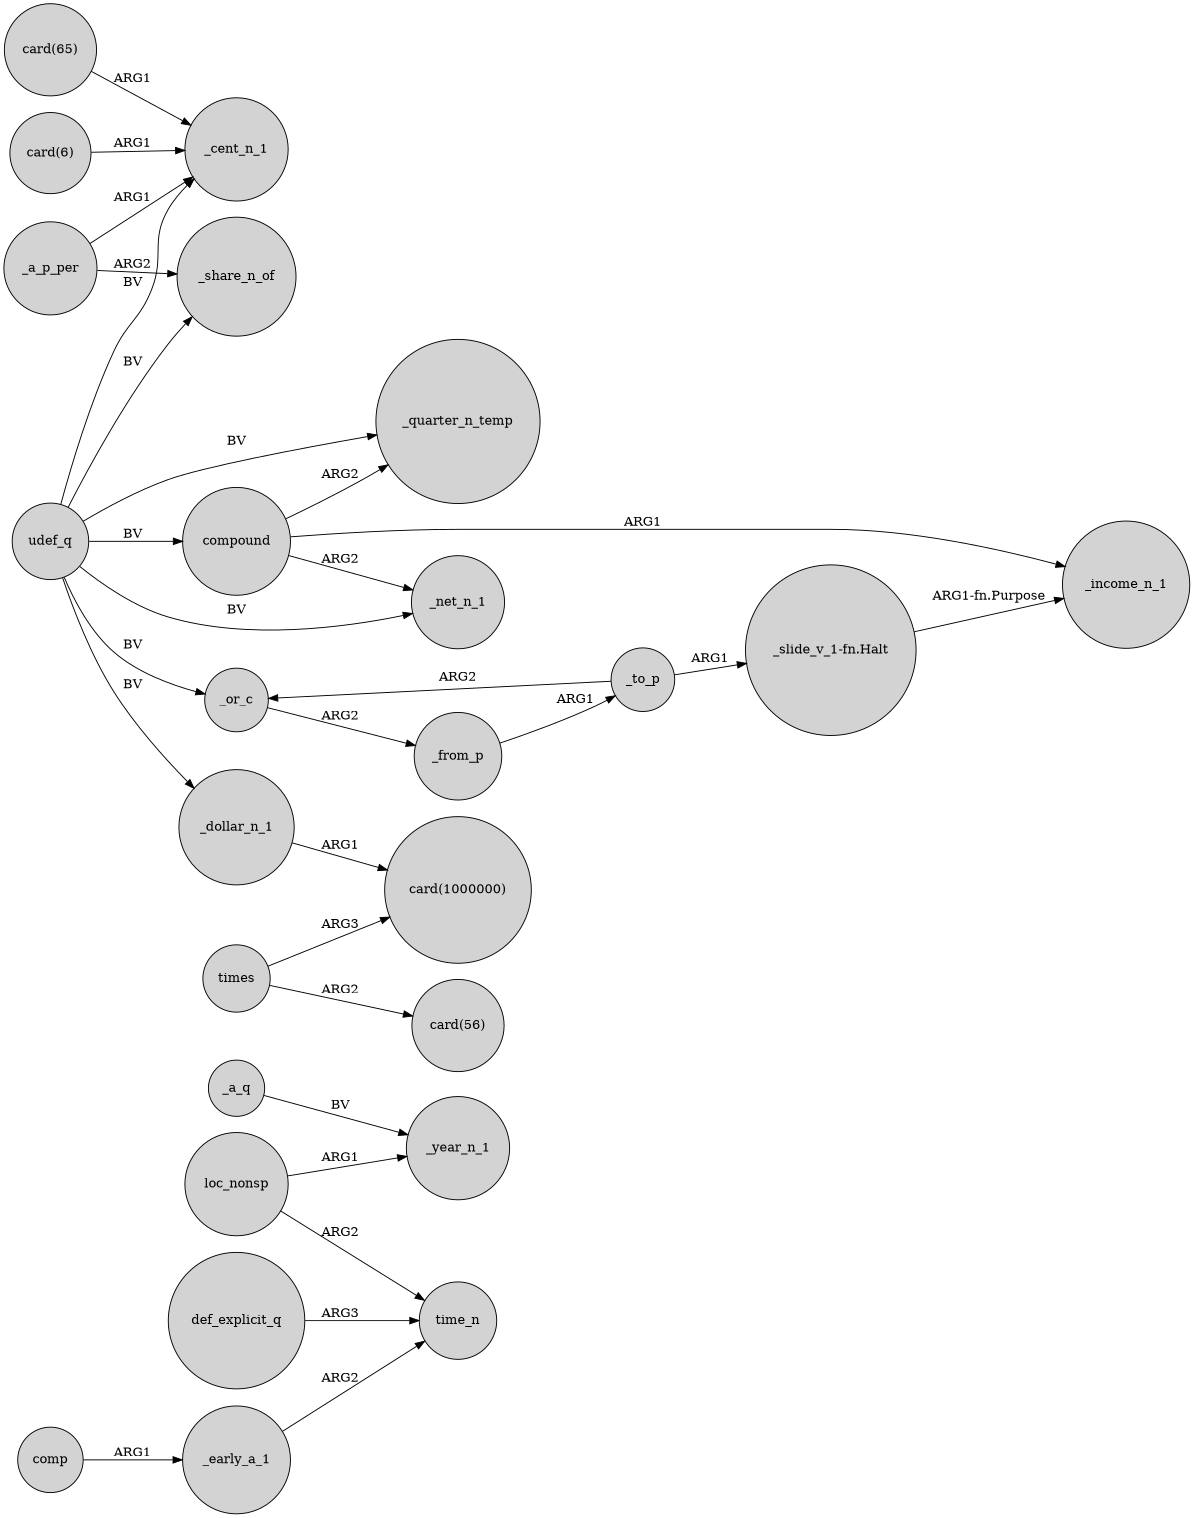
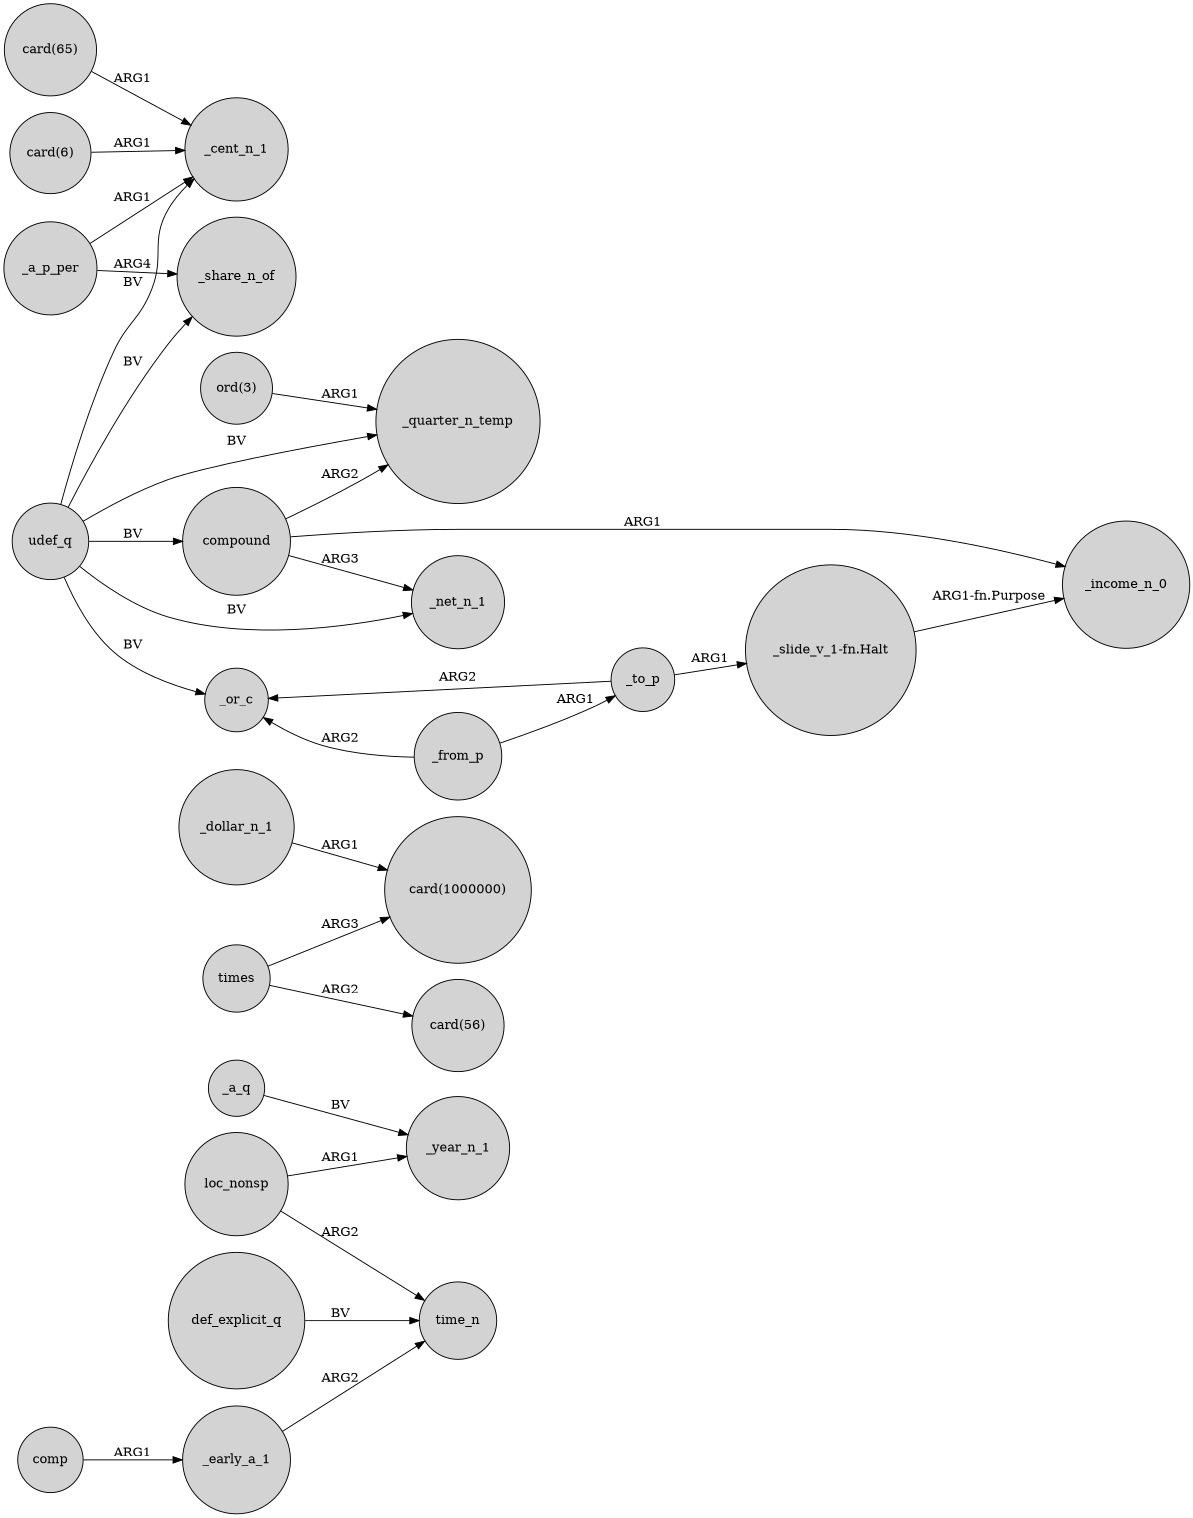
edge "_a_p_per" -> "_share_n_of": label "ARG2" -> "ARG4"
node "ord(3)": added
edge "compound" -> "_net_n_1": label "ARG2" -> "ARG3"
node "_income_n_1": label "_income_n_1" -> "_income_n_0"
edge "udef_q" -> "_dollar_n_1": removed, label "BV"
edge "_or_c" -> "_from_p": reversed
edge "def_explicit_q" -> "time_n": label "ARG3" -> "BV"
